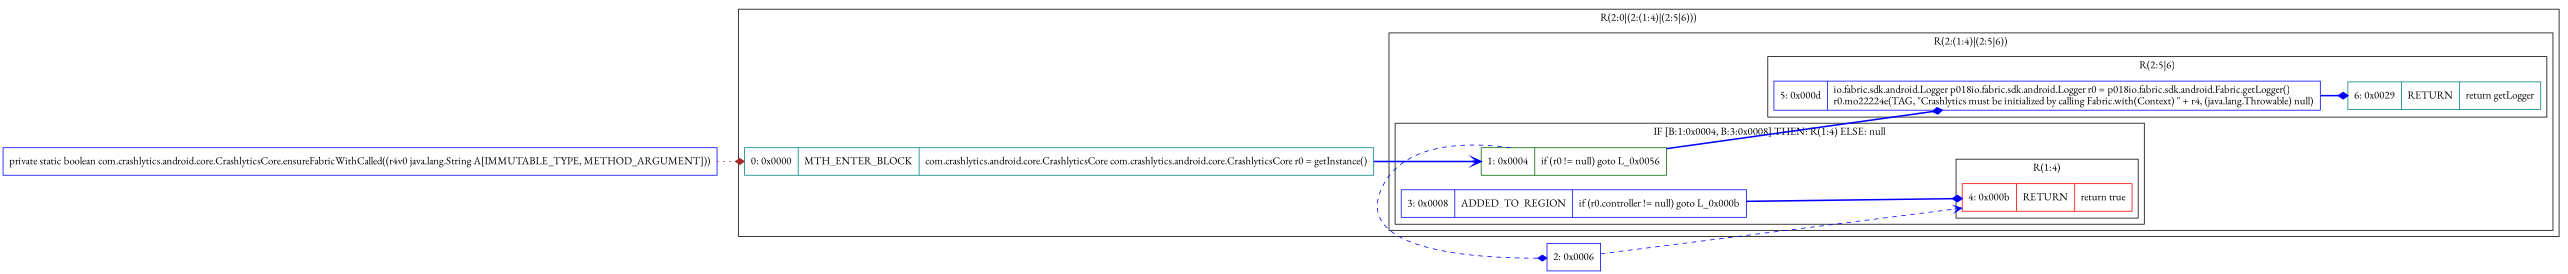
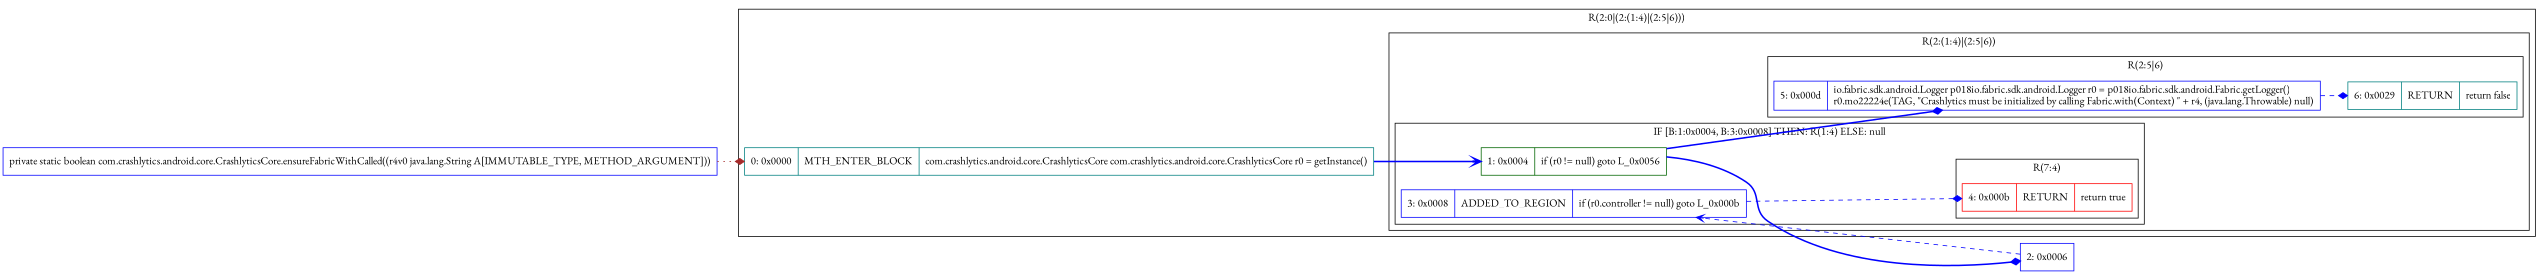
node "6: 0x0029": text "return getLogger" -> "return false"
edge "5: 0x000d" -> "6: 0x0029": style bold -> dashed
cluster "R(1:4)": label "R(1:4)" -> "R(7:4)"
edge "3: 0x0008" -> "4: 0x000b": style bold -> dashed
edge "1: 0x0004" -> "2: 0x0006": style dashed -> bold
edge "2: 0x0006" -> "4: 0x000b": now "2: 0x0006" -> "3: 0x0008"
